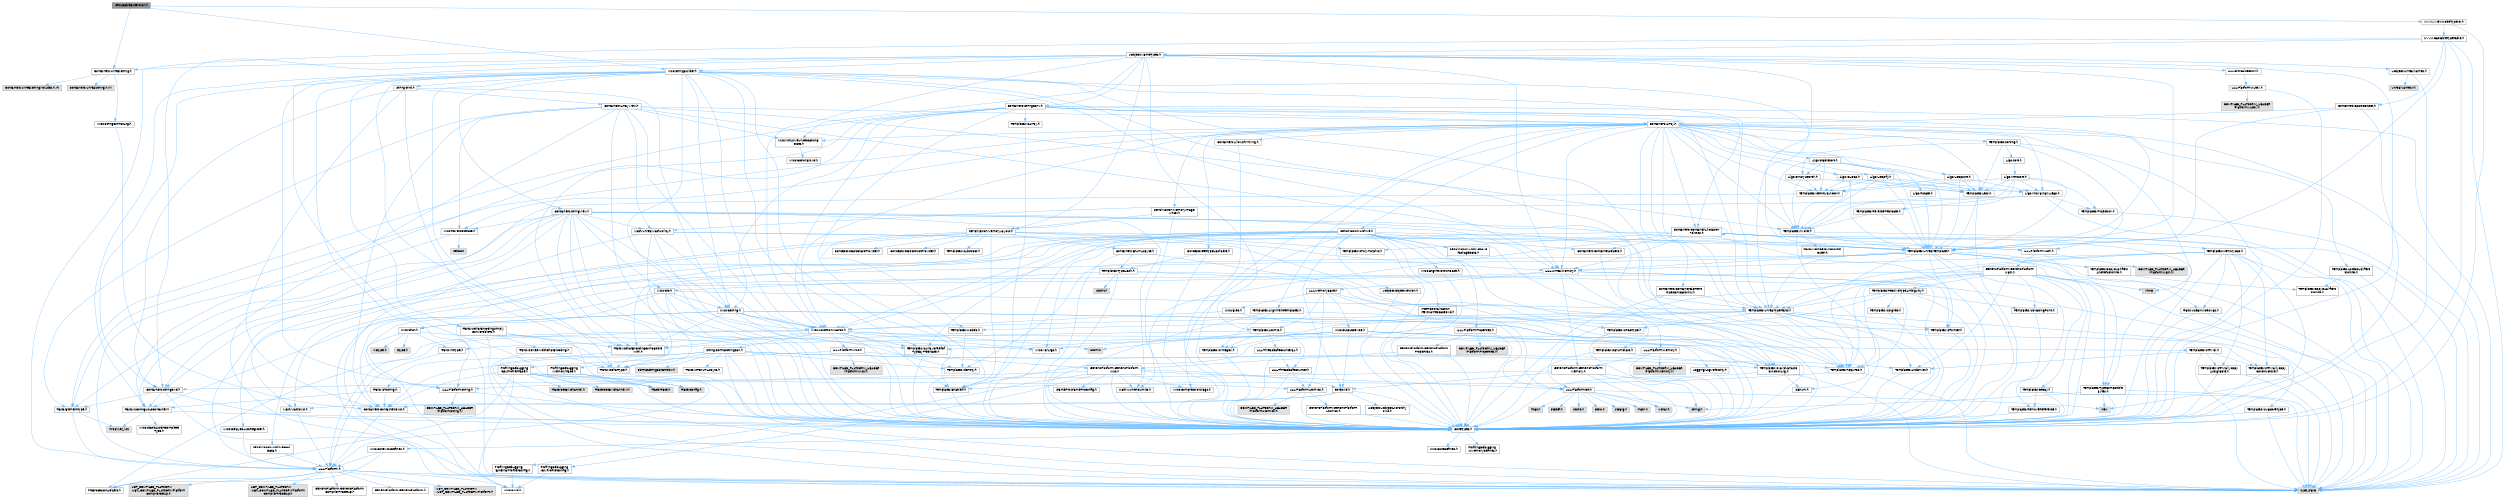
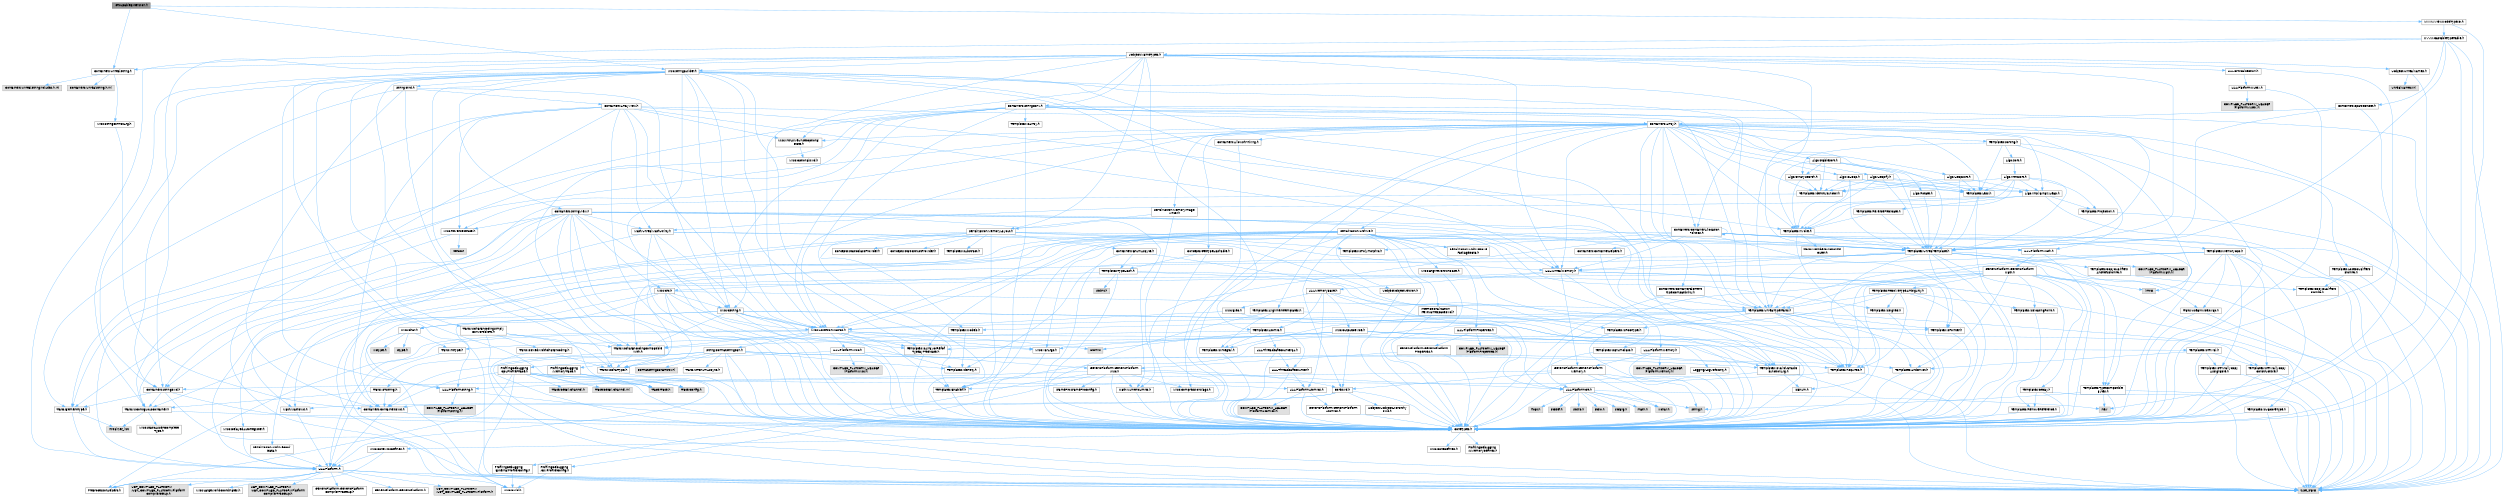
edge "Serialization/Archive.h" -> "Containers/ContainerHelpers.h": now "Serialization/Archive.h" -> "Templates/IsSigned.h"
edge "Misc/Char.h" -> "CoreTypes.h": removed
node "Misc/LargeWorldCoordinates.h": added
